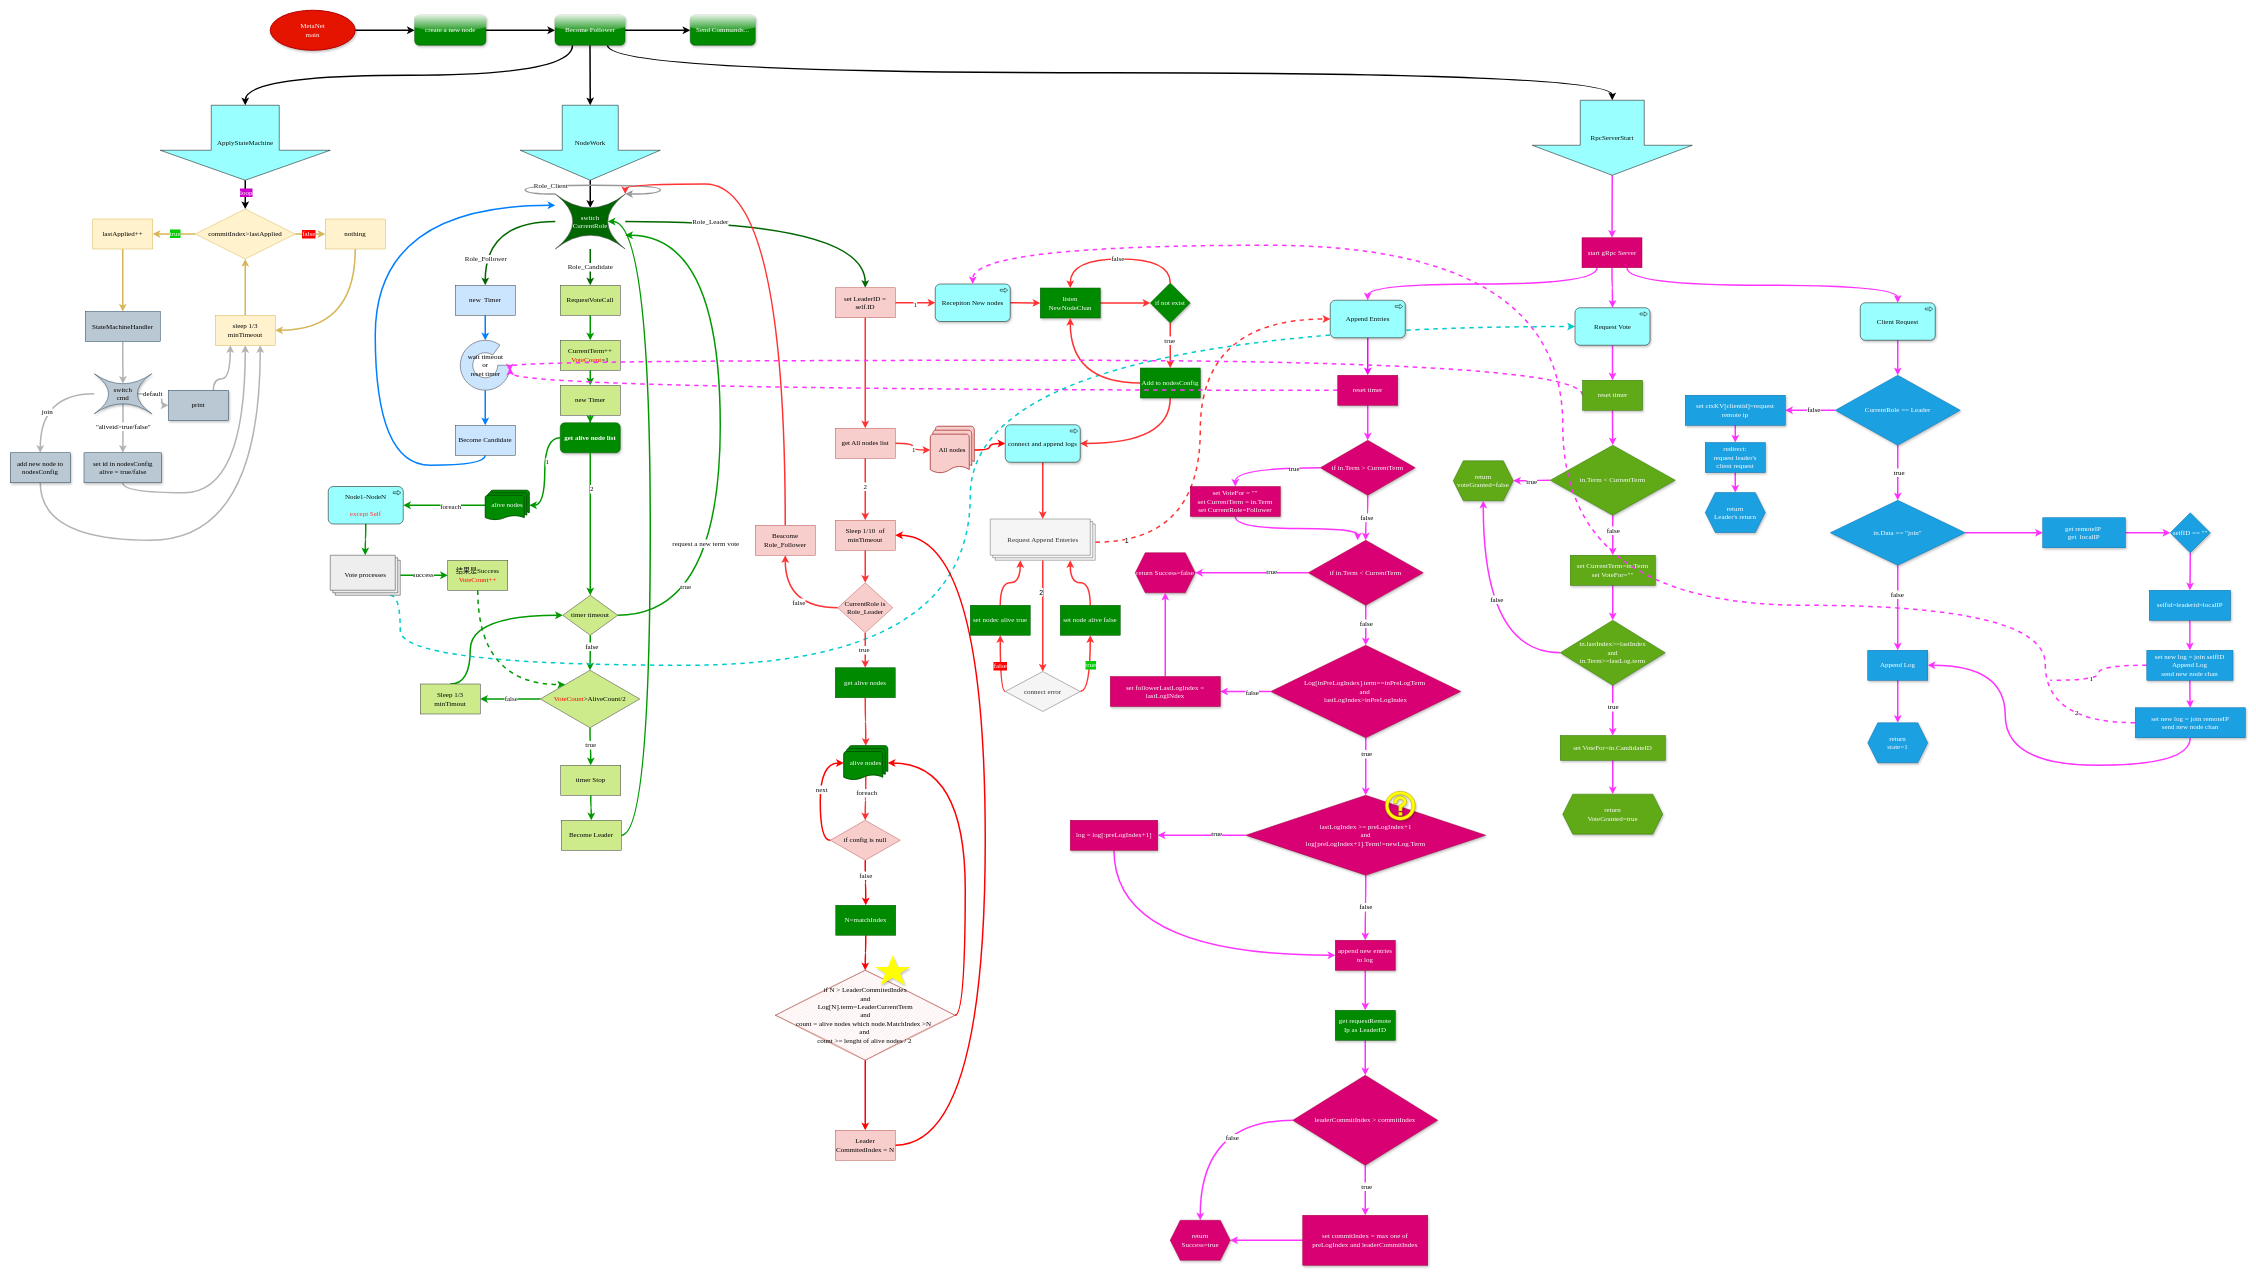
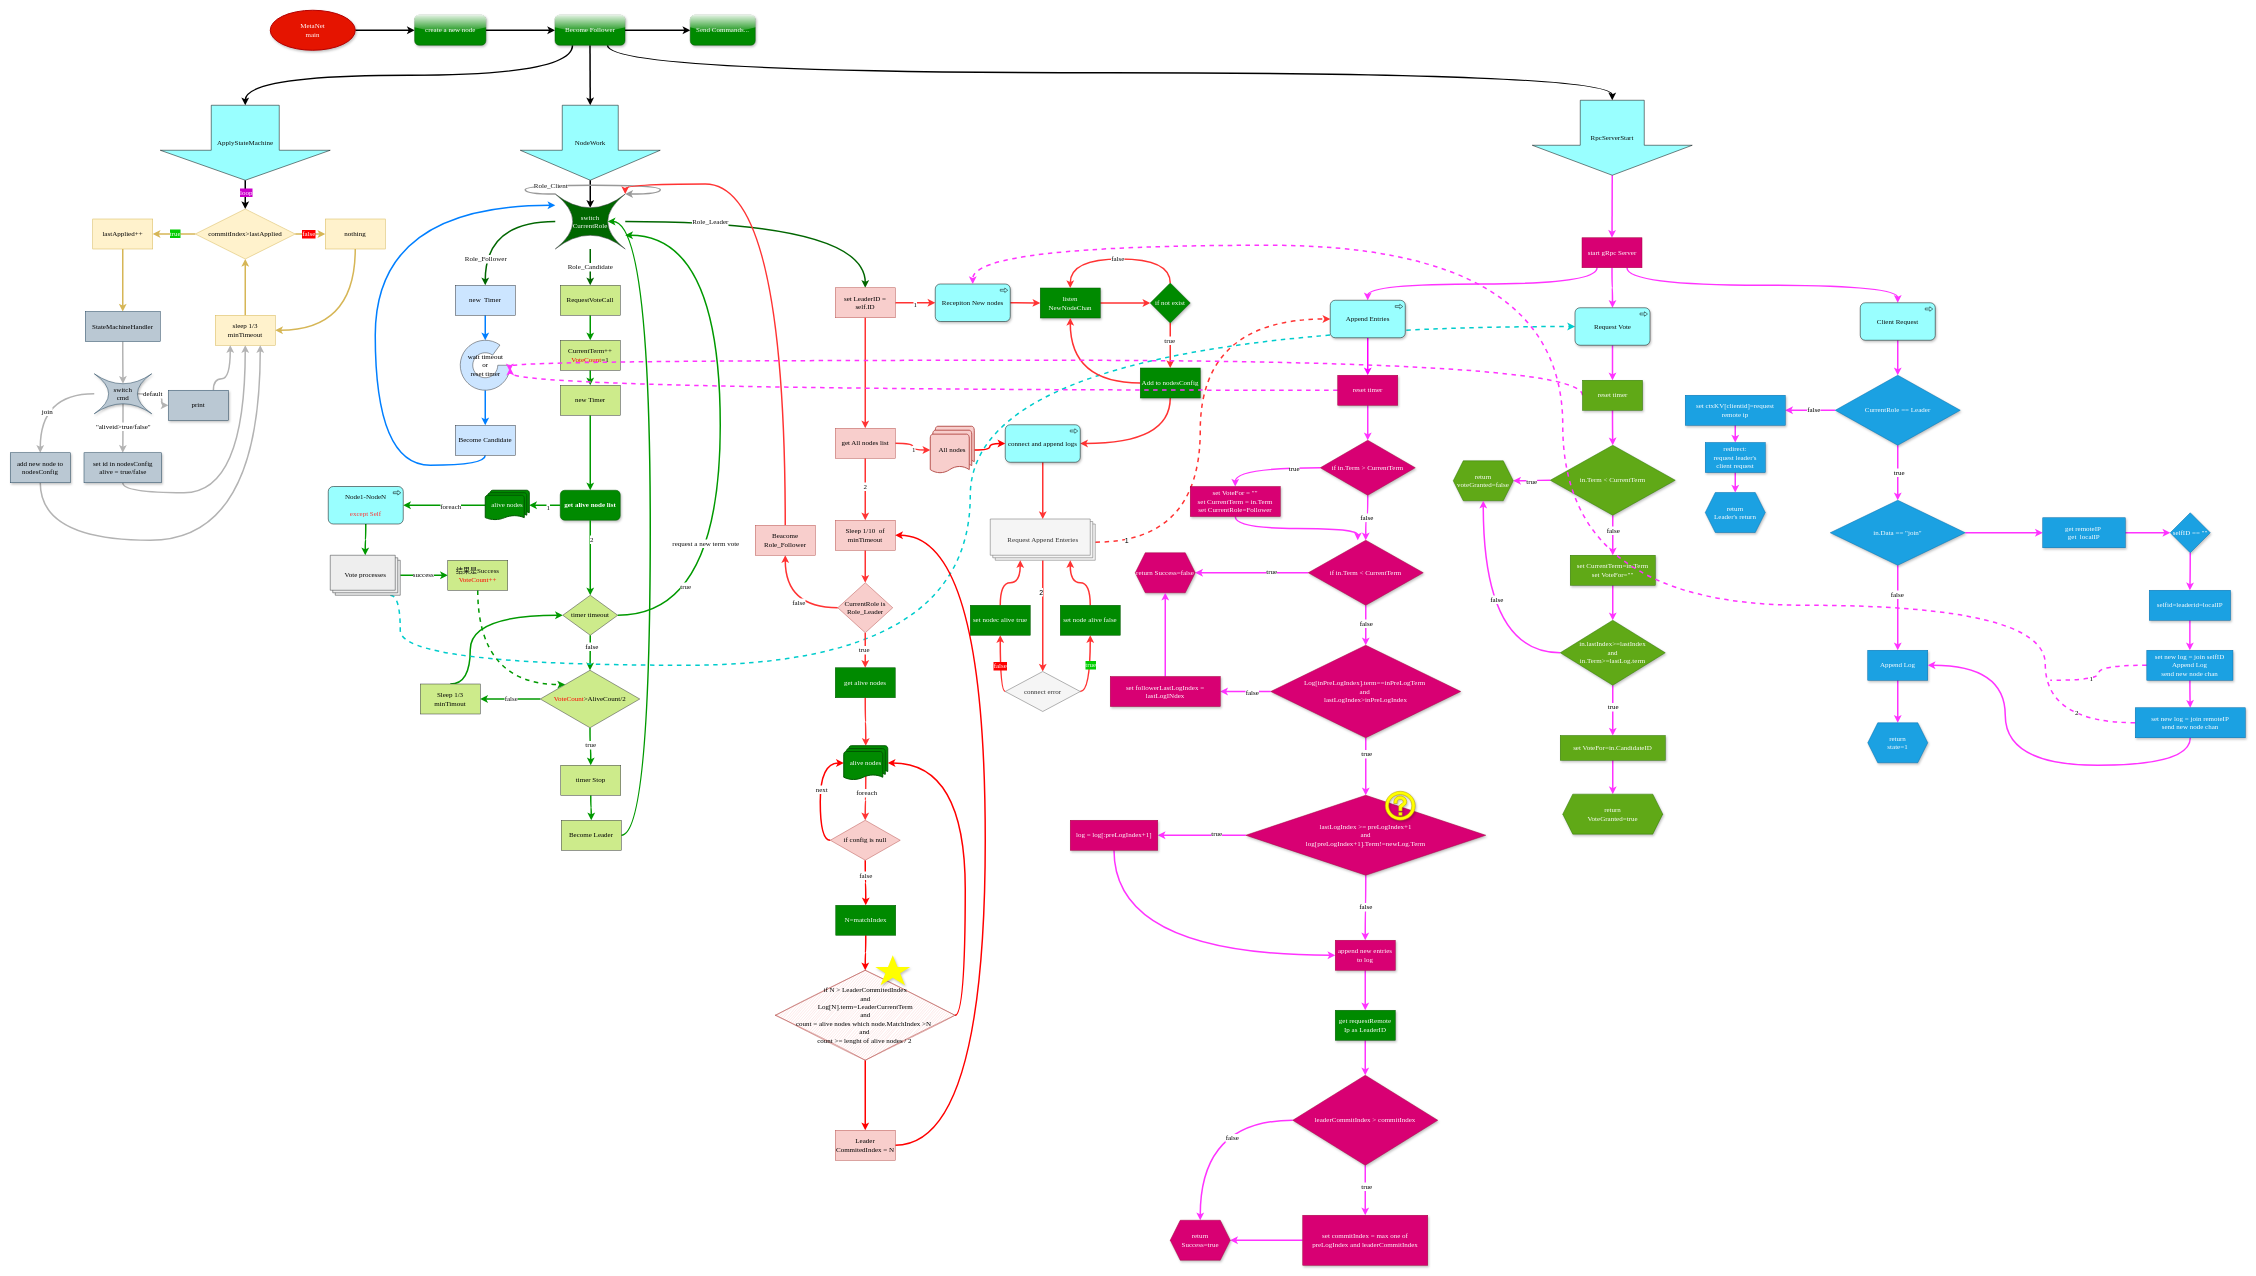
node "get alive node list": moved (590, 438) -> (590, 505)
